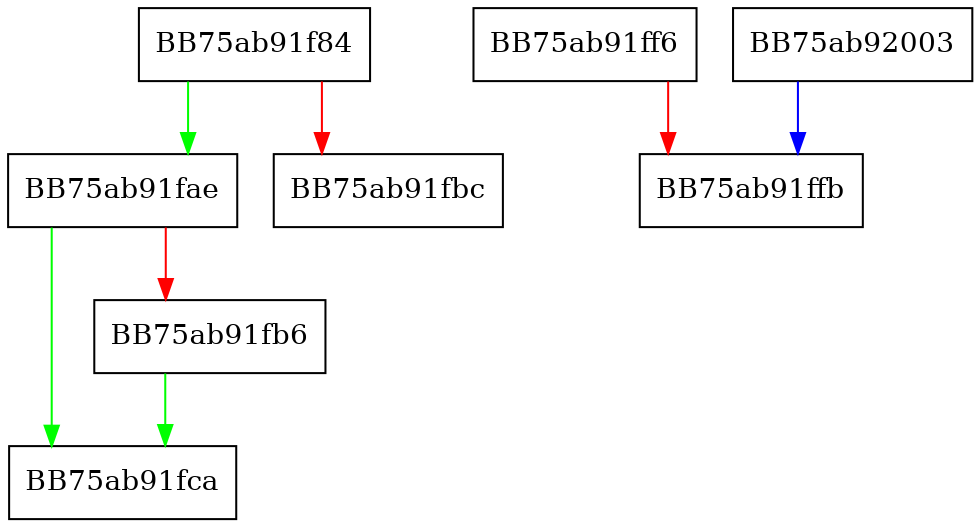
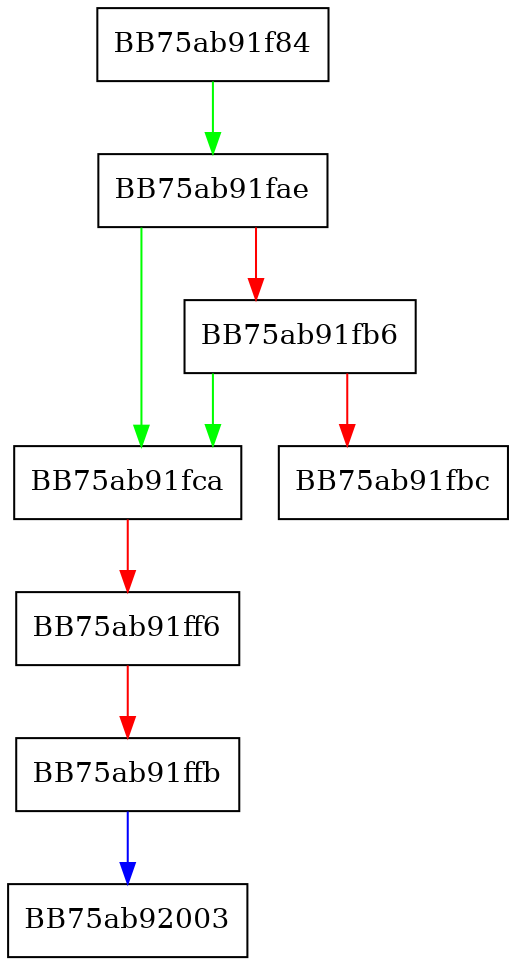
edge "BB75ab91f84" -> "BB75ab91fbc": now "BB75ab91fb6" -> "BB75ab91fbc"
edge "BB75ab92003" -> "BB75ab91ffb": reversed
edge "BB75ab91fca" -> "BB75ab91ff6": added
